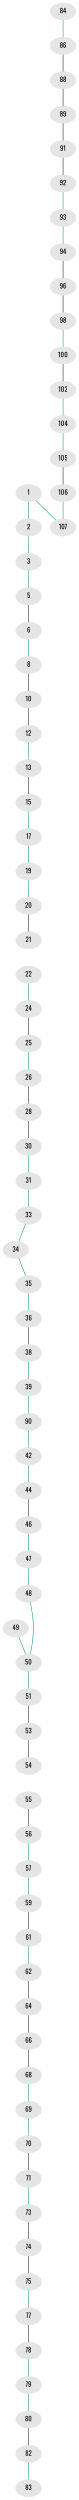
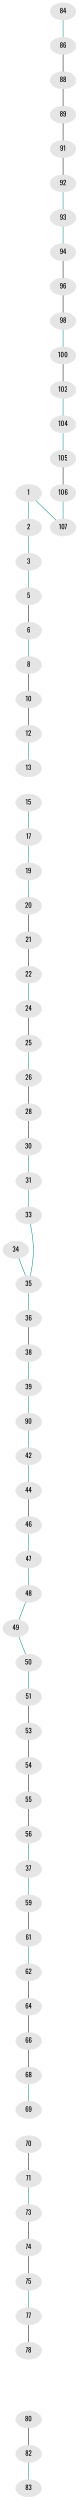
edge "13" -- "15": removed
edge "21" -- "22": added
edge "33" -- "34": now "33" -- "35"
edge "48" -- "50": now "48" -- "49"
edge "54" -- "55": added
node "57": label "57" -> "37"
edge "69" -- "70": removed
node "79": removed
